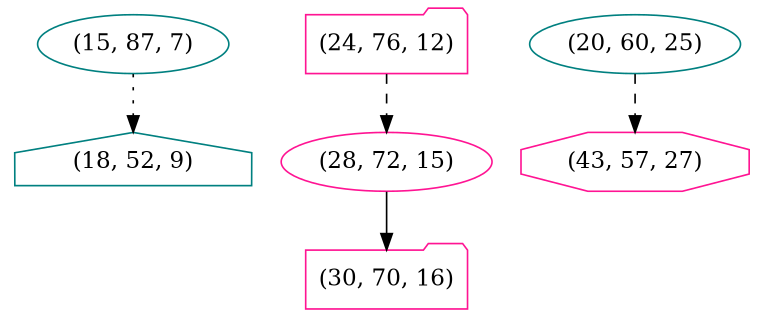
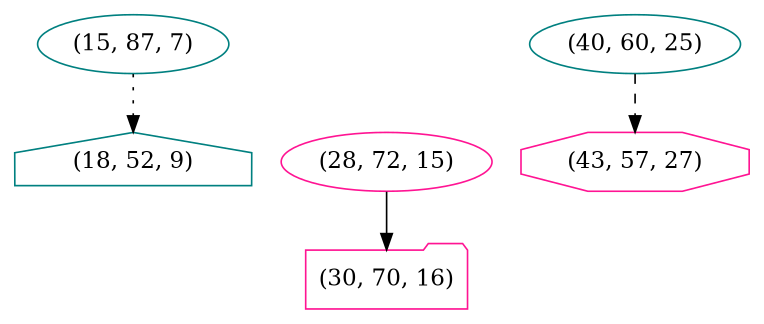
node "(24, 76, 12)": removed
node "(20, 60, 25)": label "(20, 60, 25)" -> "(40, 60, 25)"
